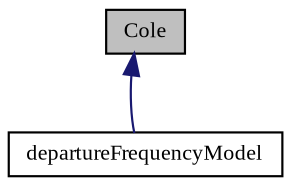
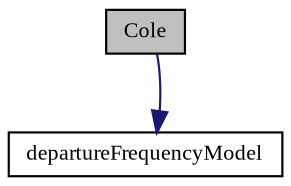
edge "departureFrequencyModel" -> "Cole": reversed
